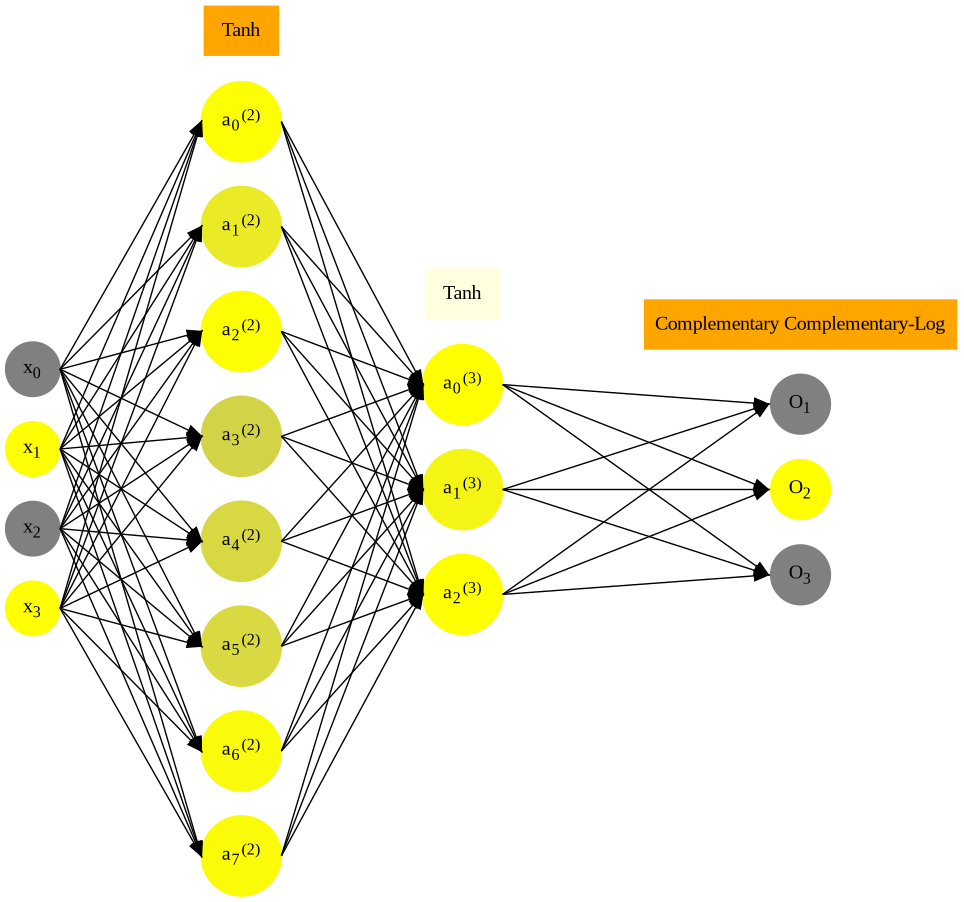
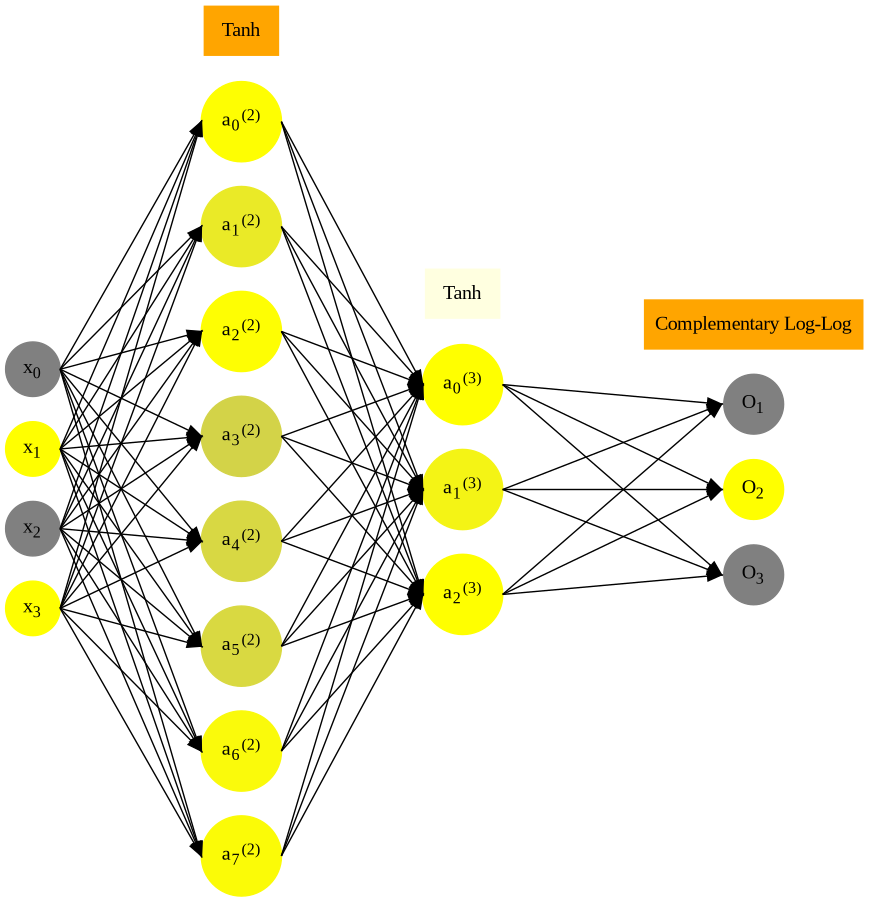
node "Complementary Complementary-Log": label "Complementary Complementary-Log" -> "Complementary Log-Log"
